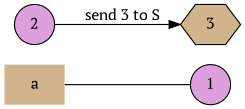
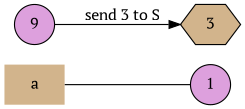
node "2": label "2" -> "9"
